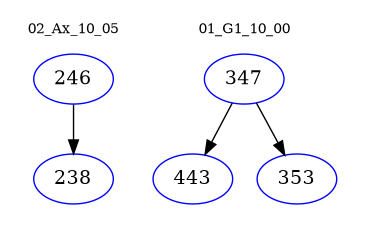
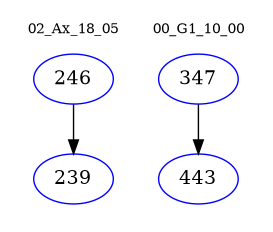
cluster "02_Ax_10_05": label "02_Ax_10_05" -> "02_Ax_18_05"
cluster "01_G1_10_00": label "01_G1_10_00" -> "00_G1_10_00"
node "238": label "238" -> "239"
node "353": removed
